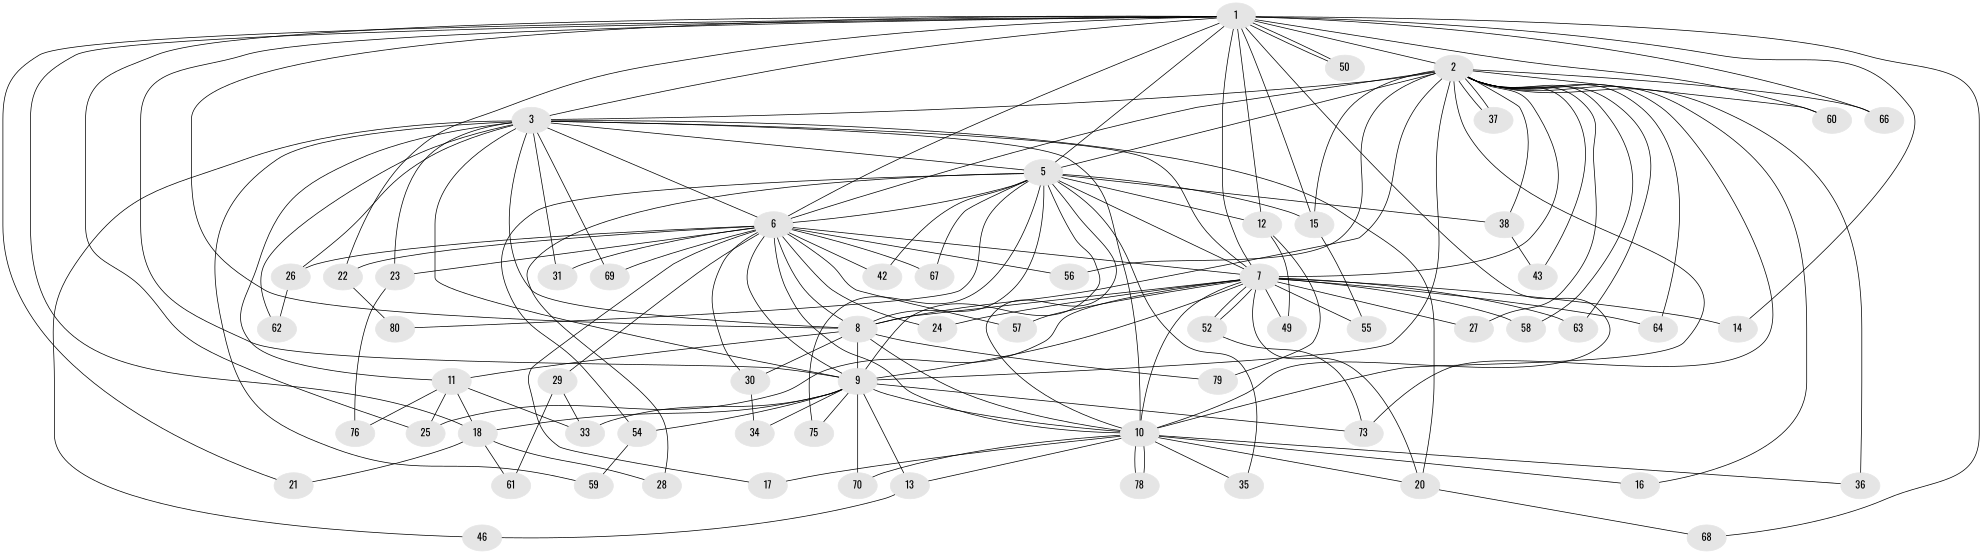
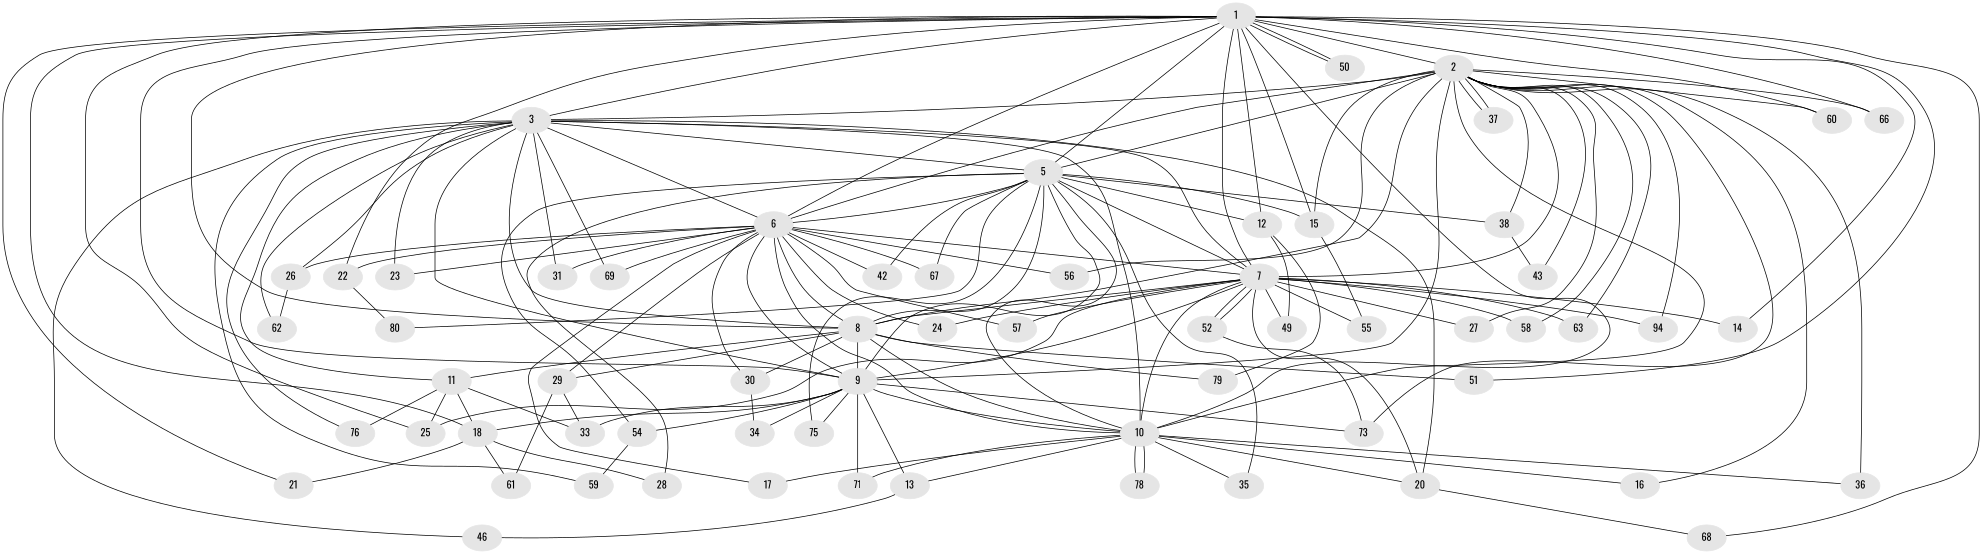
node "64": label "64" -> "94"
edge "23" -- "76": now "3" -- "76"
edge "8" -- "29": added
node "51": added
node "70": label "70" -> "71"
